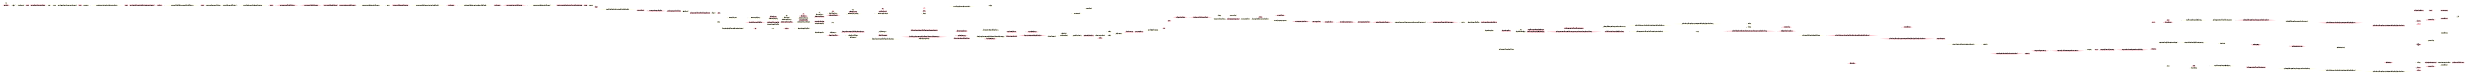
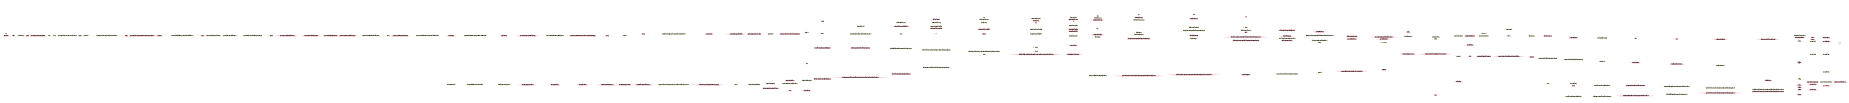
node "_map_string_te_gm_geometry_gm_ctner_169": removed
